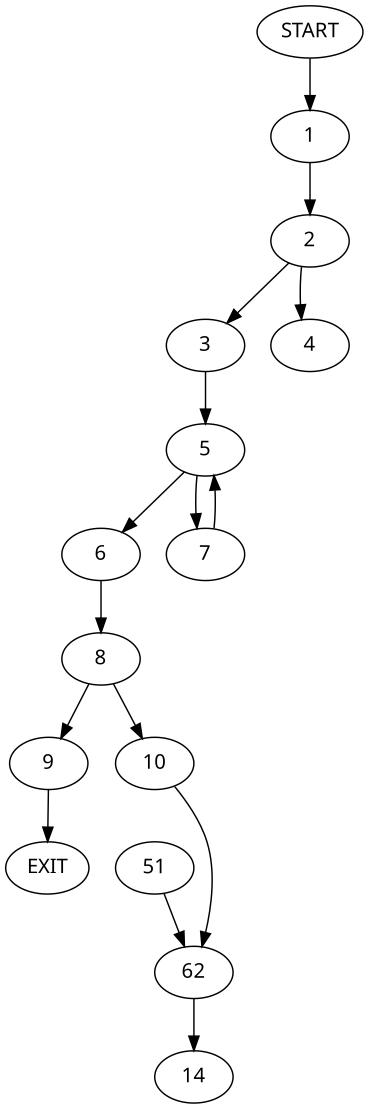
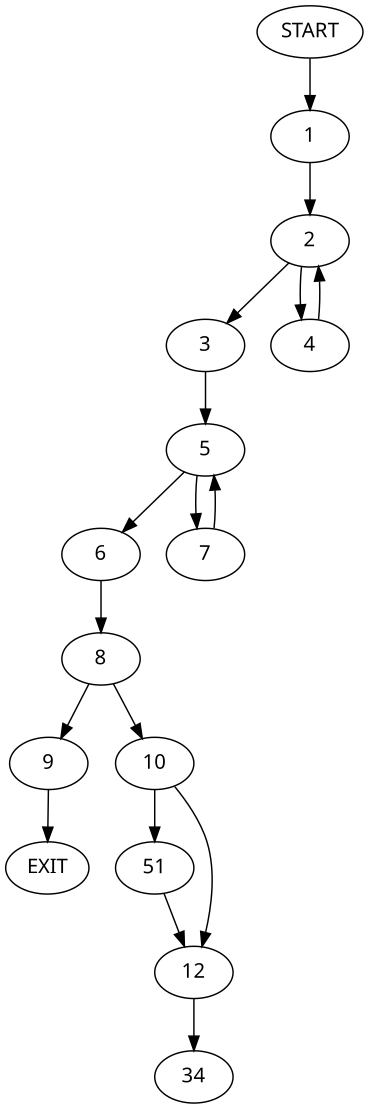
edge "4" -> "2": added
edge "10" -> "51": added
node "62": label "62" -> "12"
node "14": label "14" -> "34"
